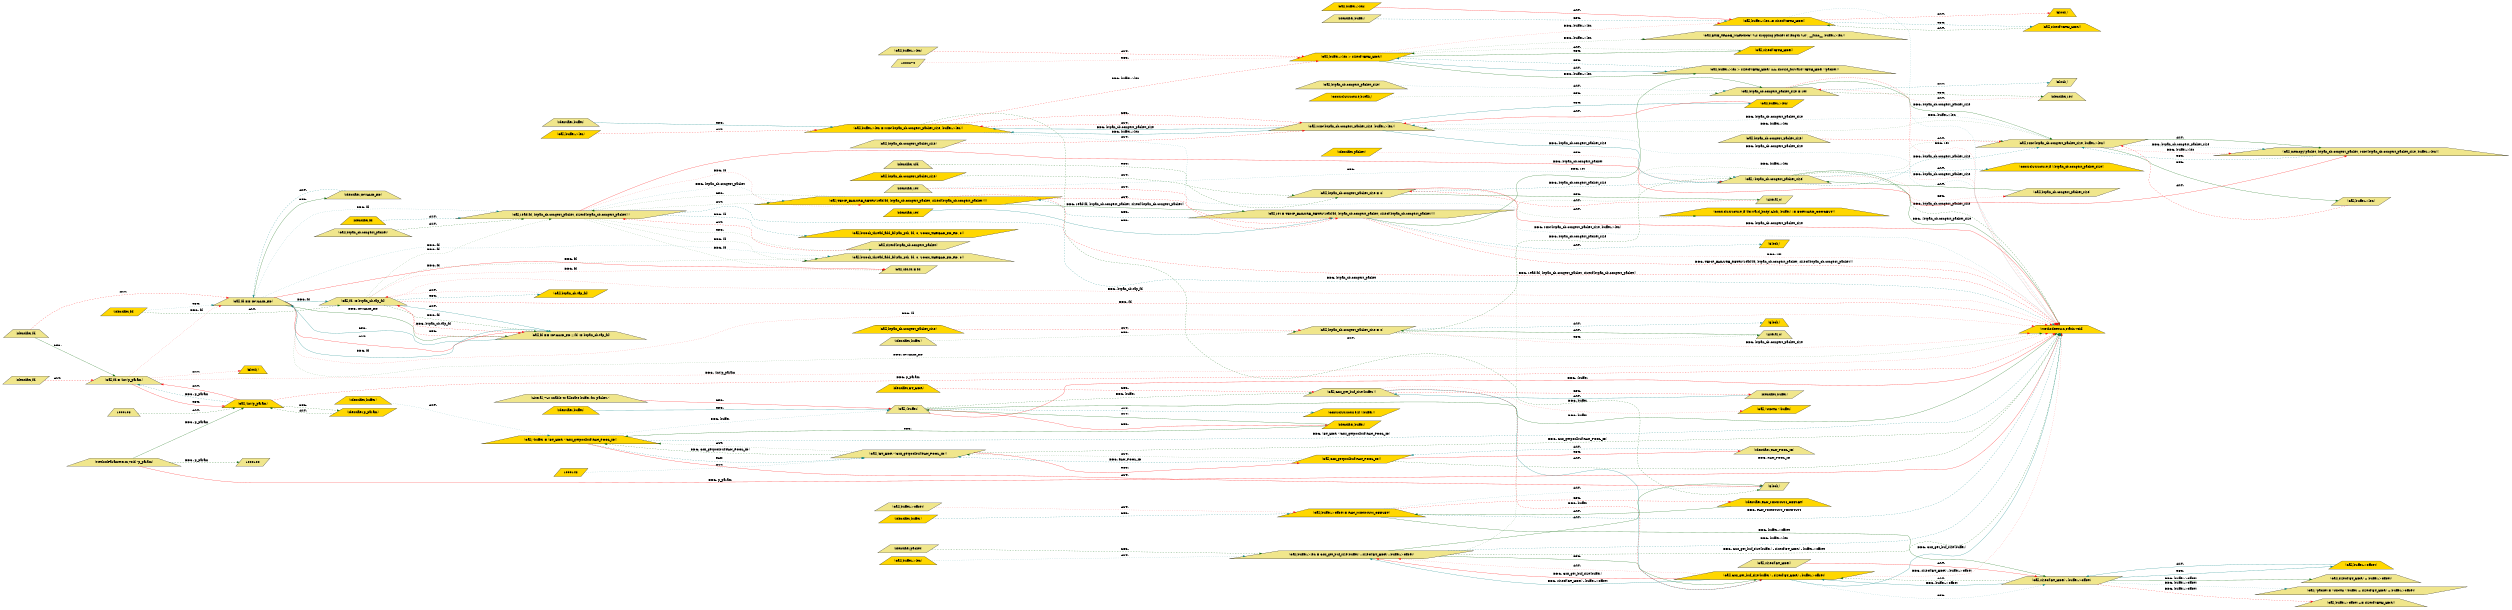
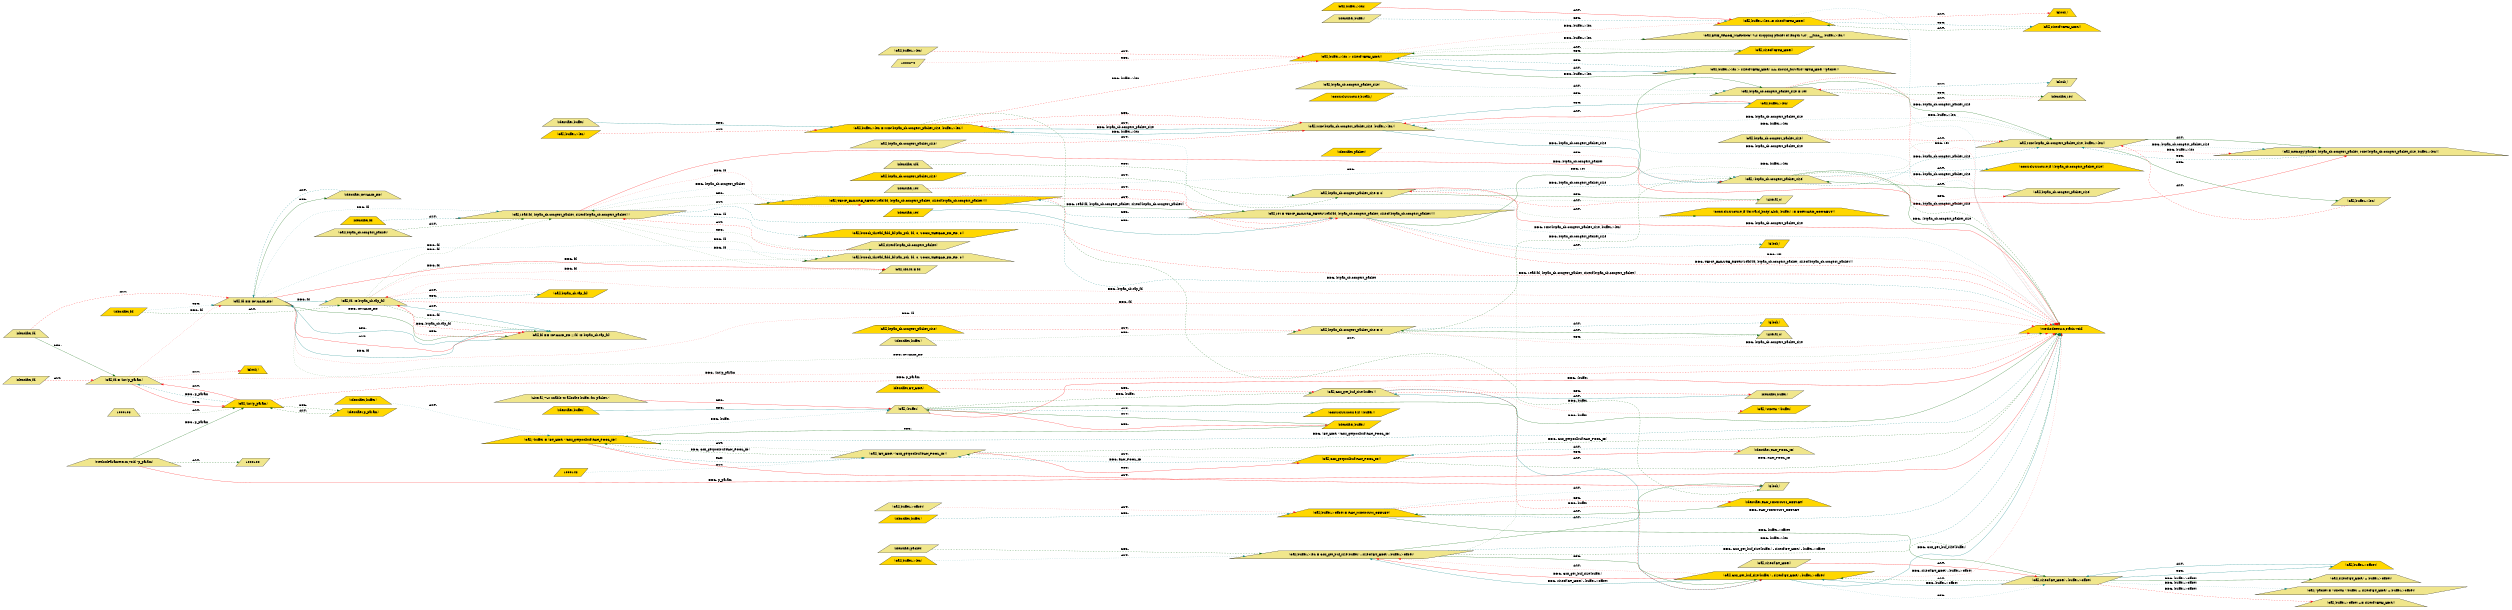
edge "1000108" -> "(Call,(int)p_param)": style dashed -> dotted
edge "(MethodParameterIn,void *p_param)" -> "1000100": label "DDG: p_param" -> "AST: "
edge "(Call,buffer->offset = PAN_MINIMUM_OFFSET)" -> "(MethodReturn,static void)": label "DDG: PAN_MINIMUM_MINIMUM" -> "DDG: PAN_MINIMUM_OFFSET"
